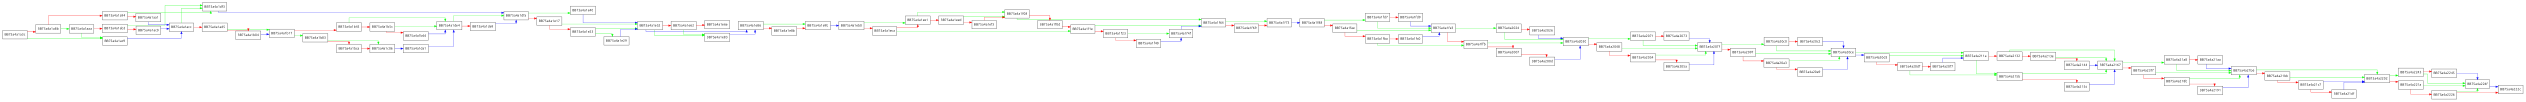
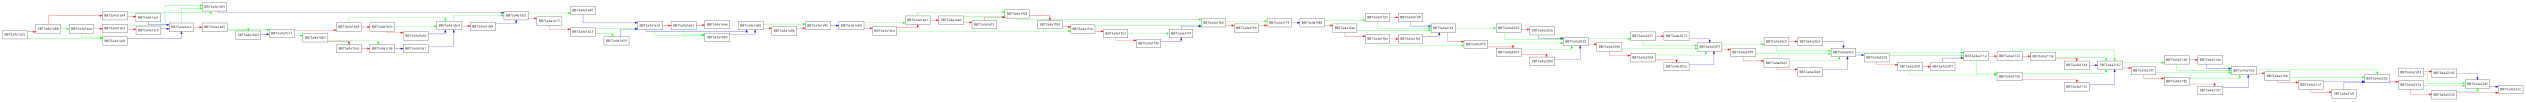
edge "BB75a4a1e17" -> "BB75a4a1e52": removed
edge "BB75a4a1ad5" -> "BB75a4a1b04": color red -> green
edge "BB75a4a2007" -> "BB75a4a2030": added
edge "BB75a4a2202" -> "BB75a4a2243": removed
